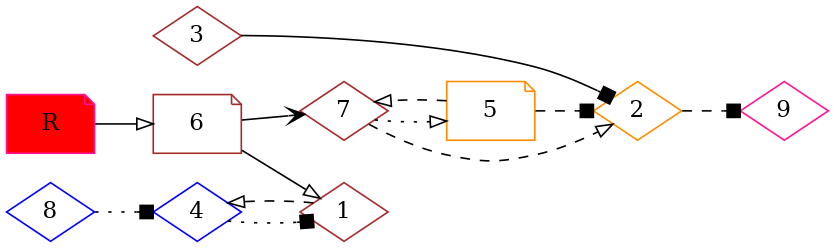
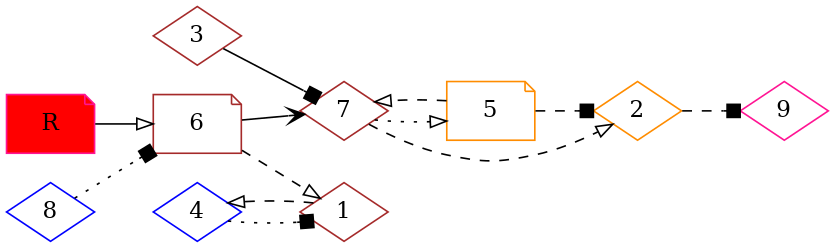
edge "3" -> "2": now "3" -> "7"
edge "6" -> "1": style solid -> dashed
edge "8" -> "4": now "8" -> "6"
